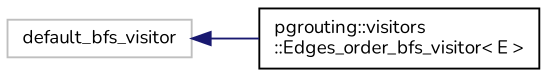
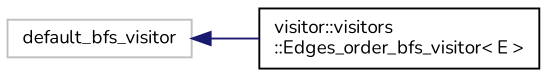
node "pgrouting::visitors ::Edges_order_bfs_visitor< E >": label "pgrouting::visitors ::Edges_order_bfs_visitor< E >" -> "visitor::visitors ::Edges_order_bfs_visitor< E >"
